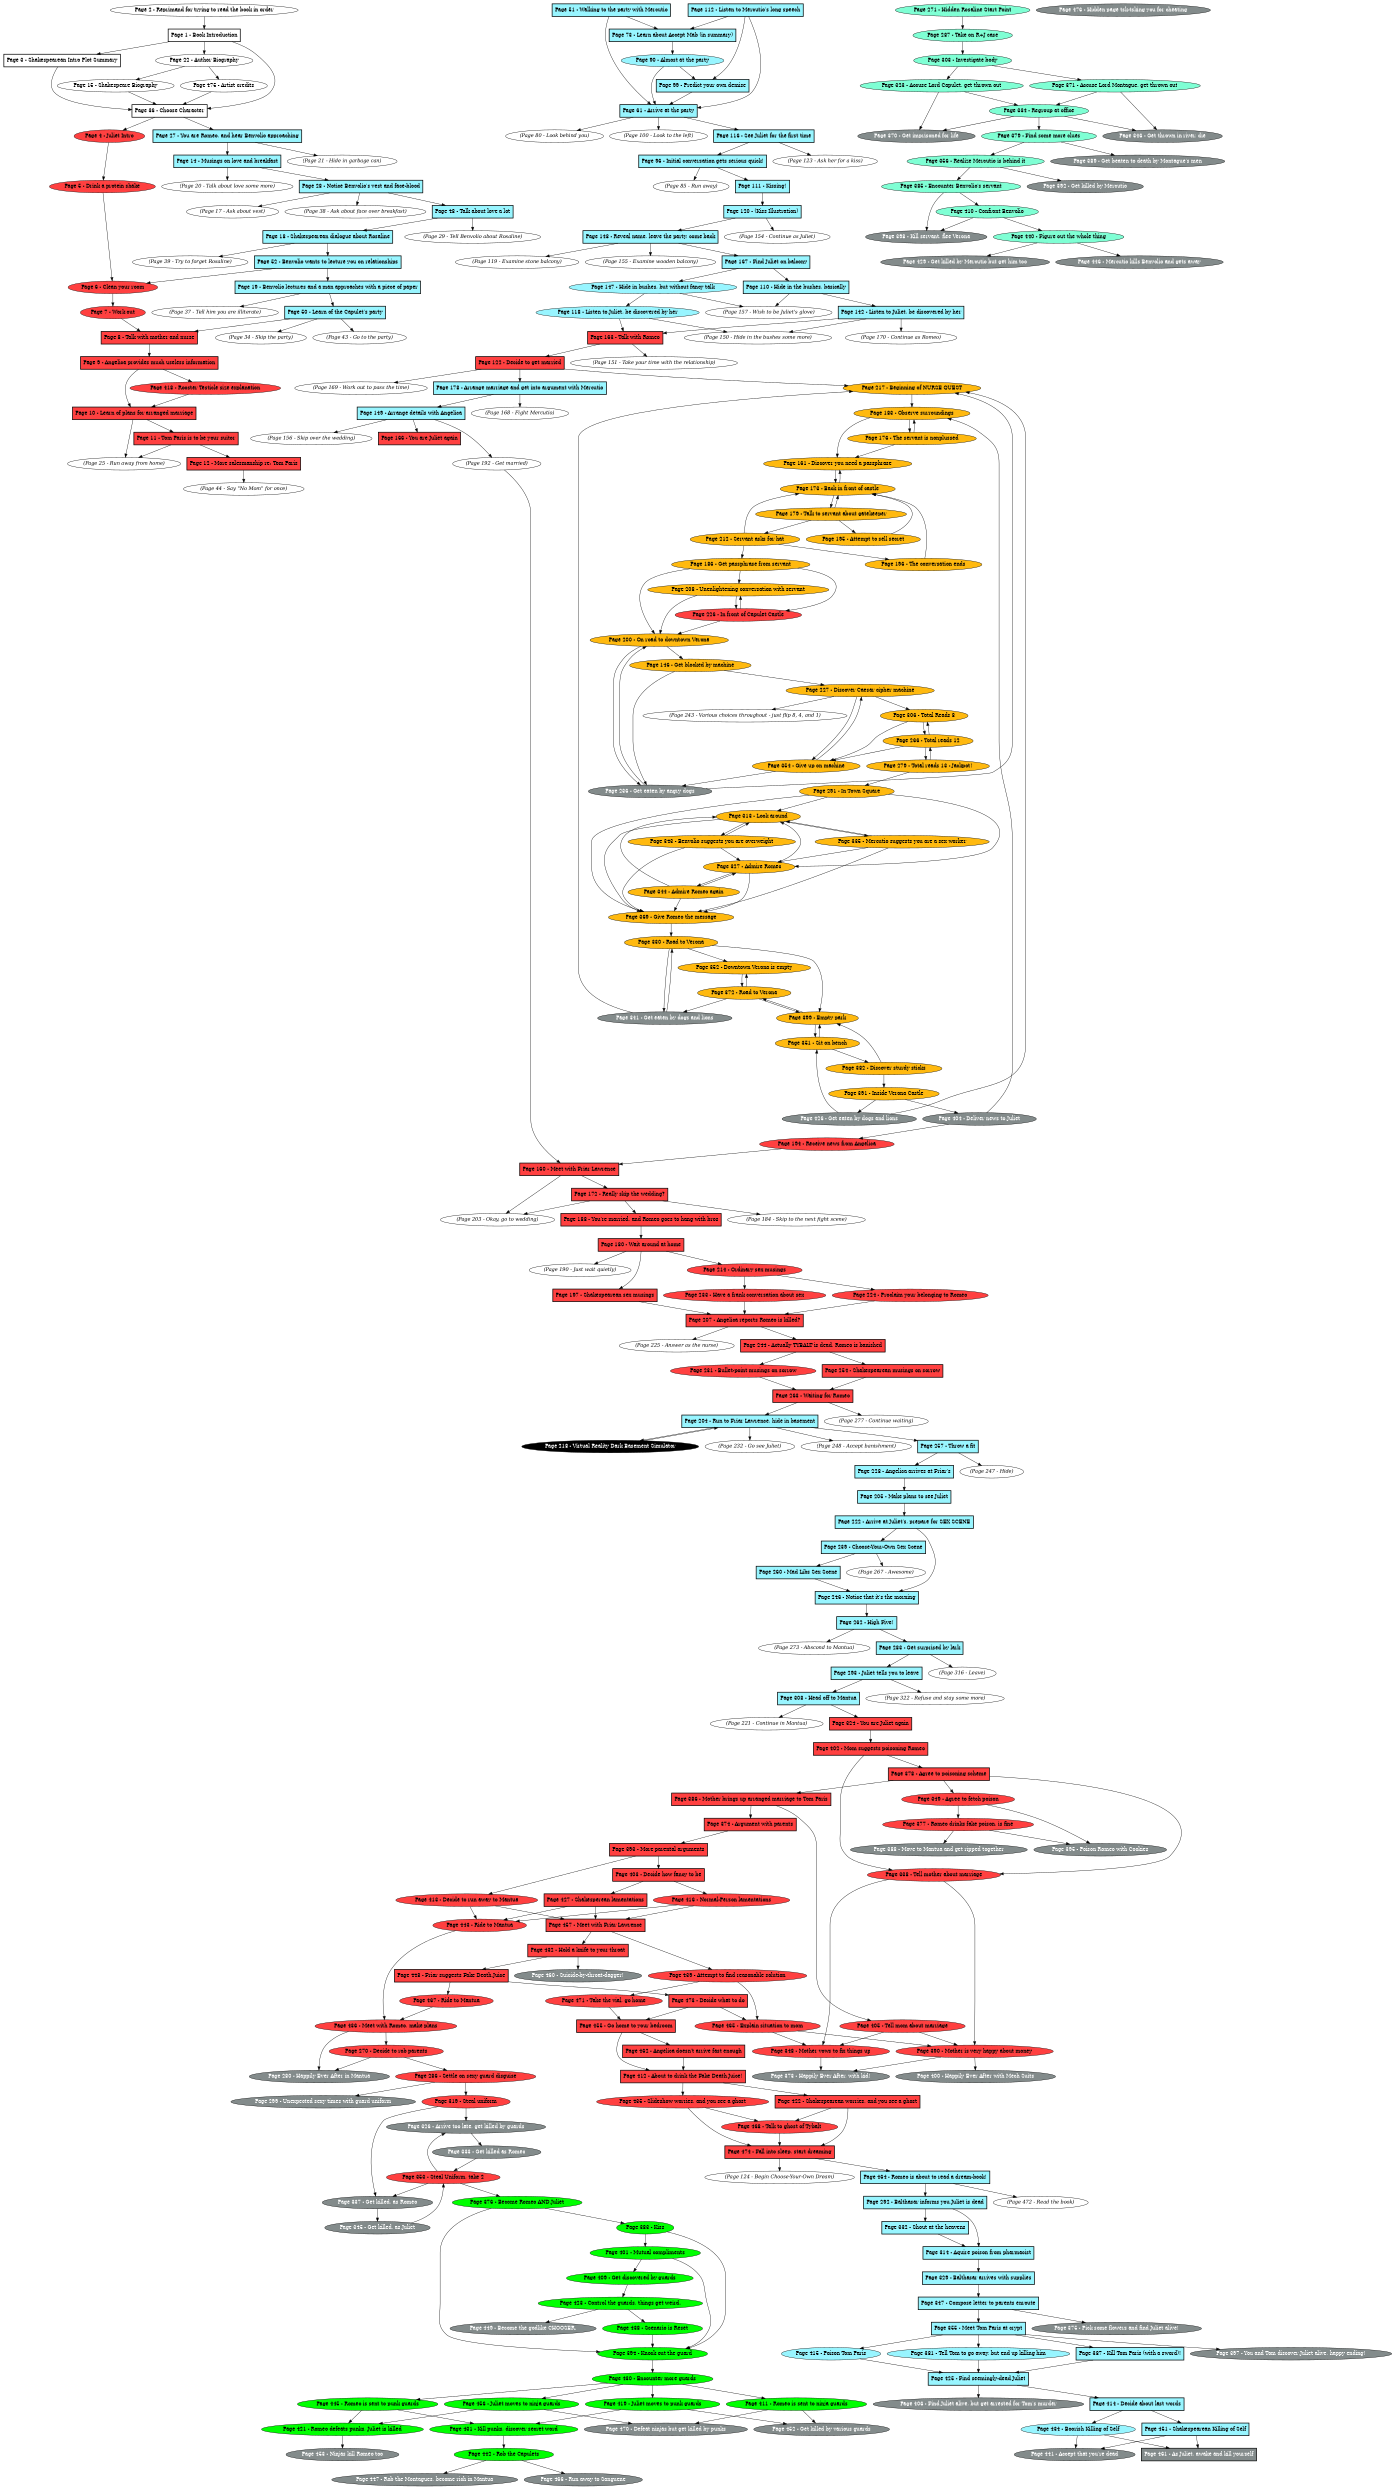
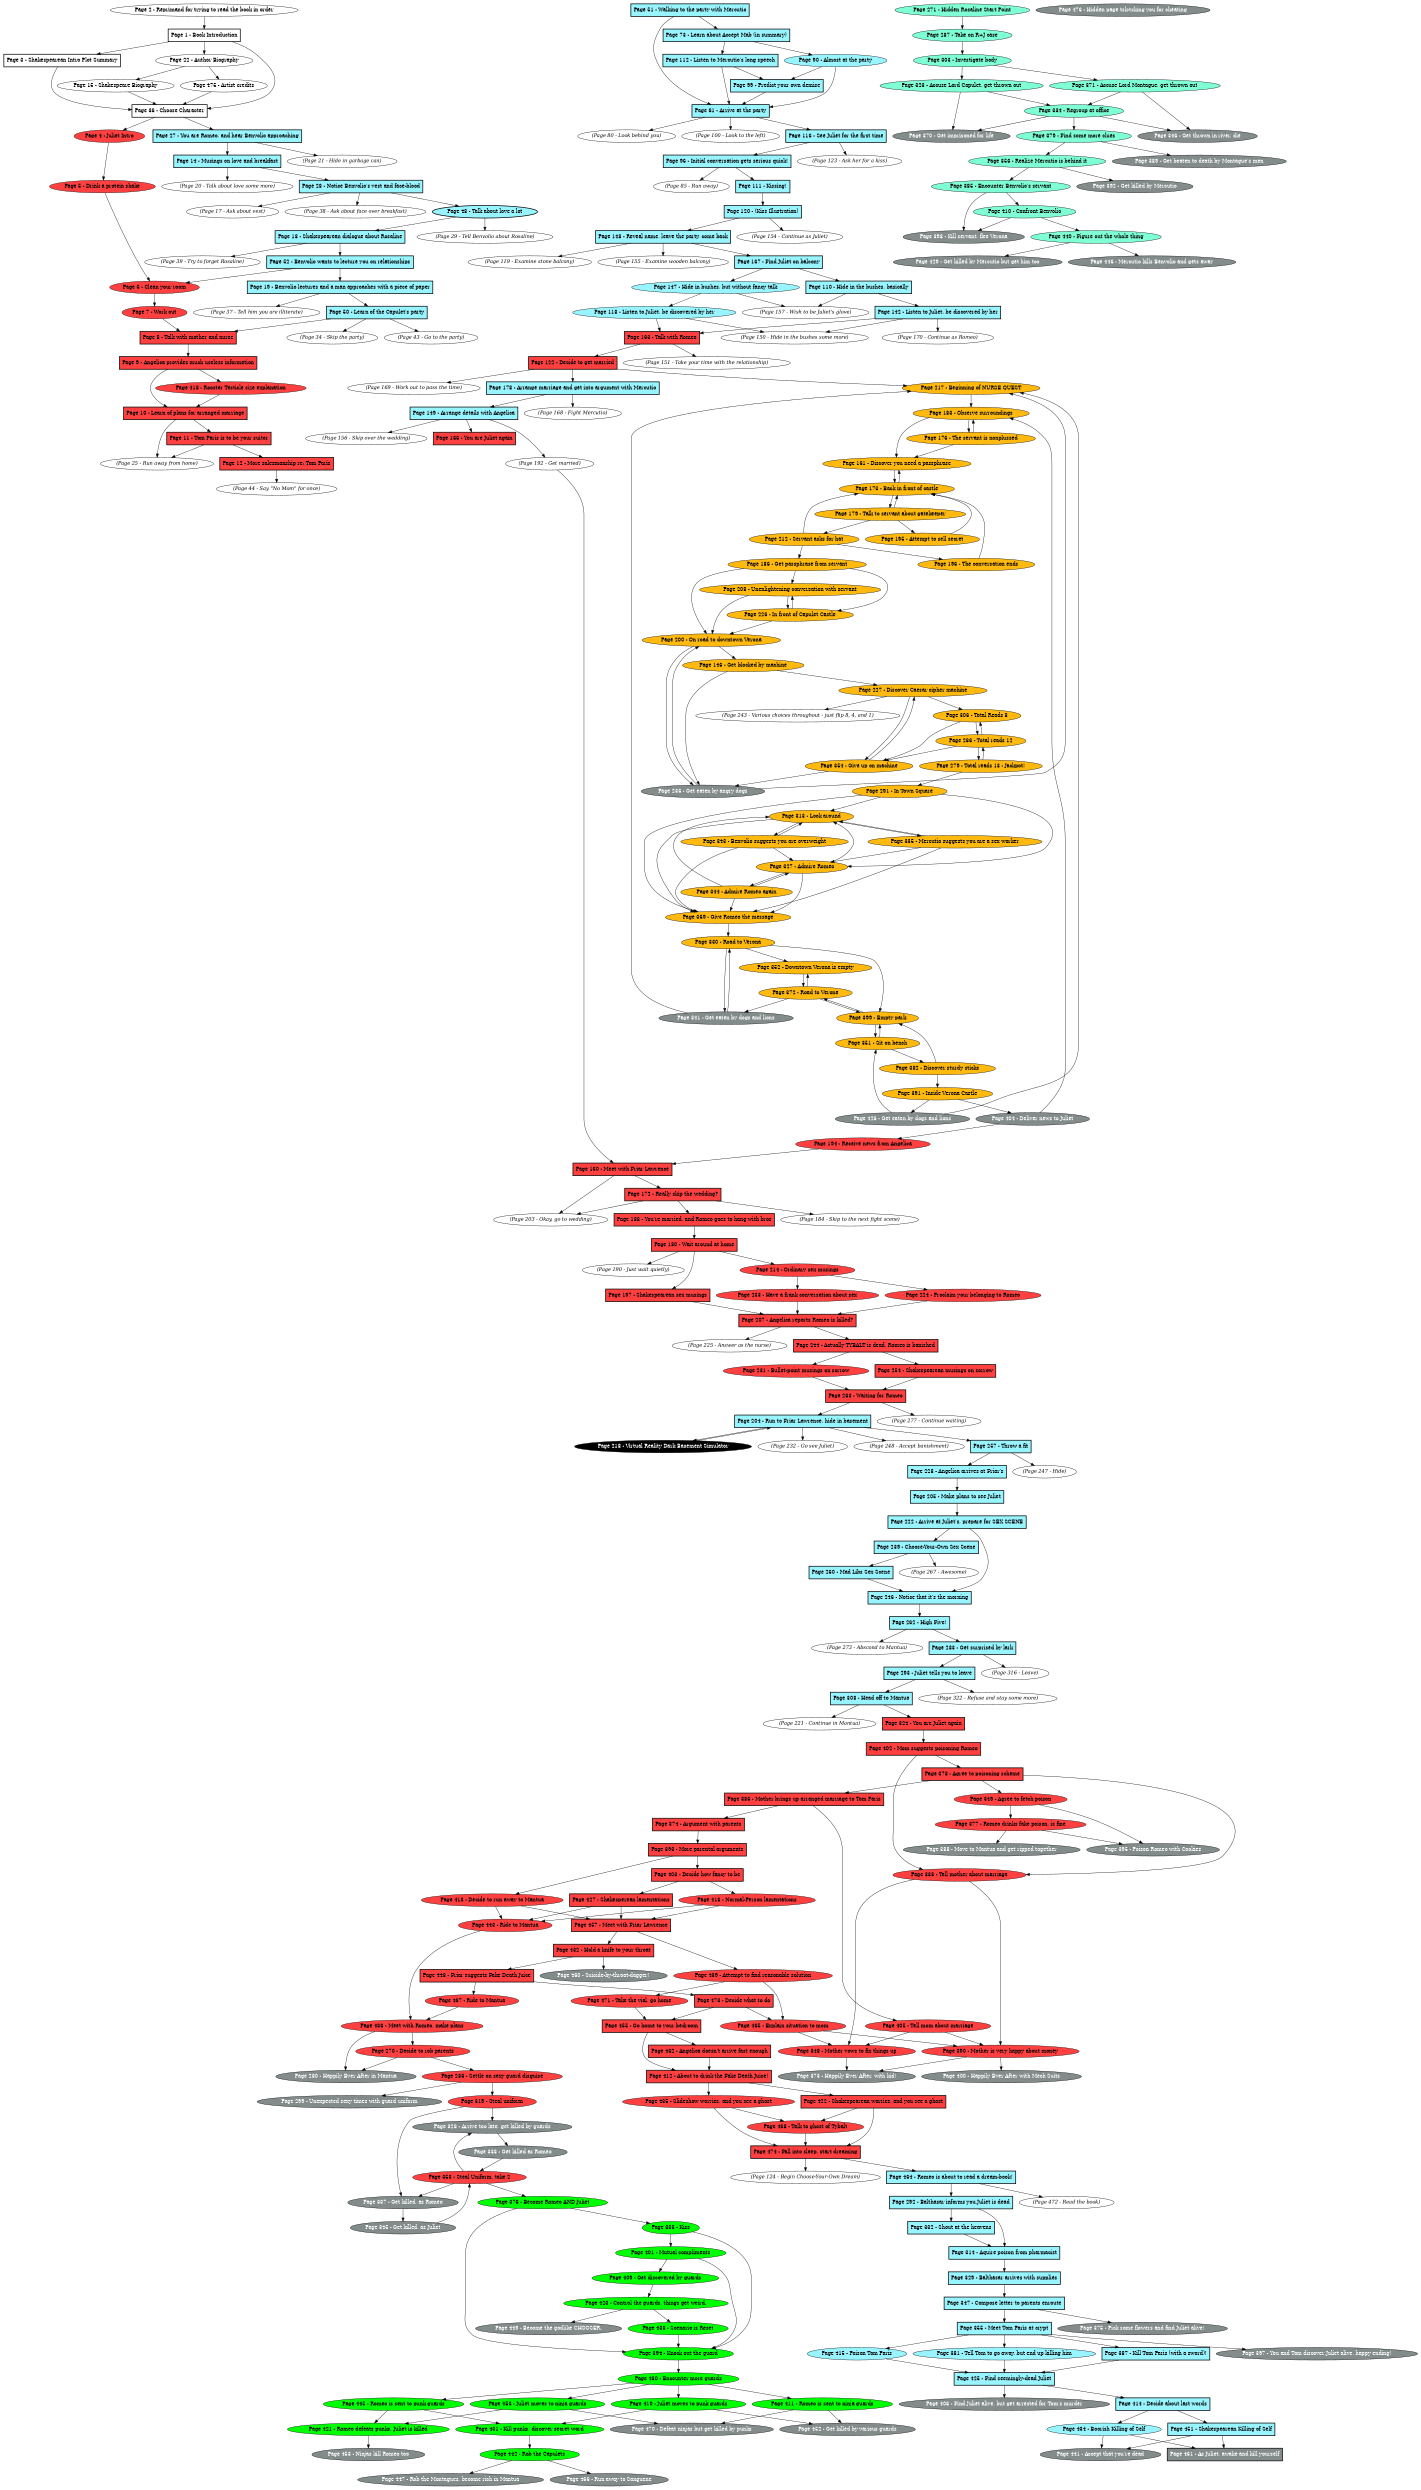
edge "Page 112 - Listen to Mercutio's long speech" -> "Page 73 - Learn about Accept Mab (in summary)": reversed
node "Page 48 - Talk about love a lot": shape box -> ellipse
node "Page 226 - In front of Capulet Castle": fillcolor brown1 -> darkgoldenrod1
